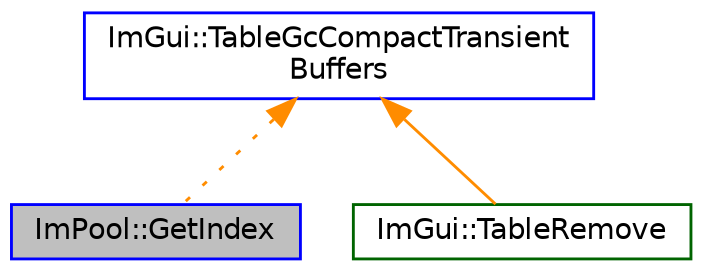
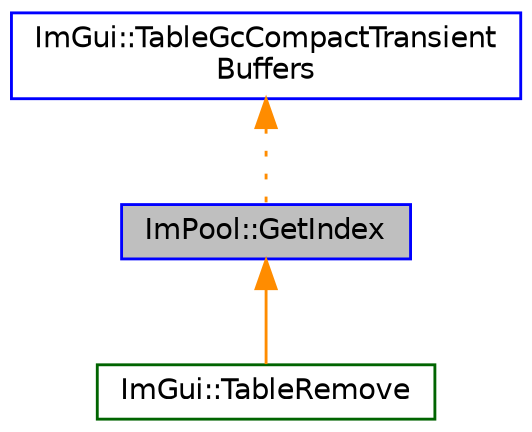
edge "ImGui::TableRemove" -> "ImGui::TableGcCompactTransient Buffers": now "ImGui::TableRemove" -> "ImPool::GetIndex"
